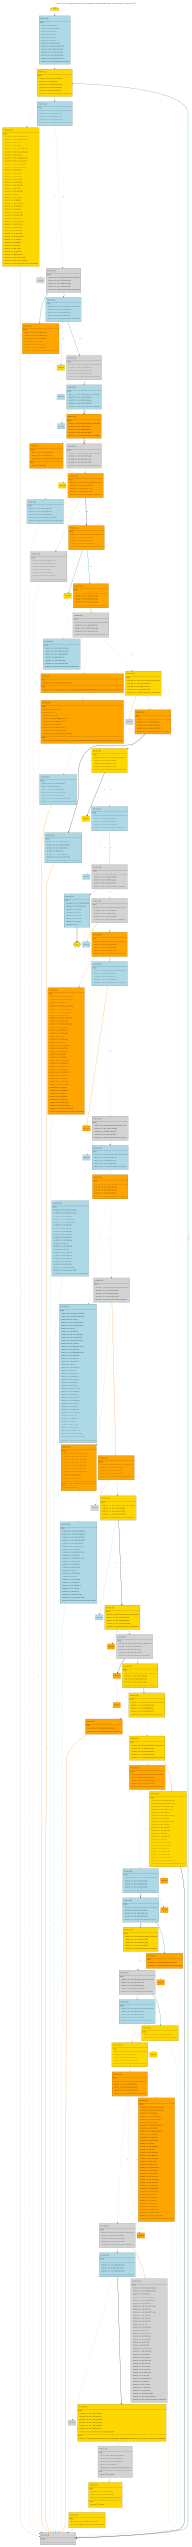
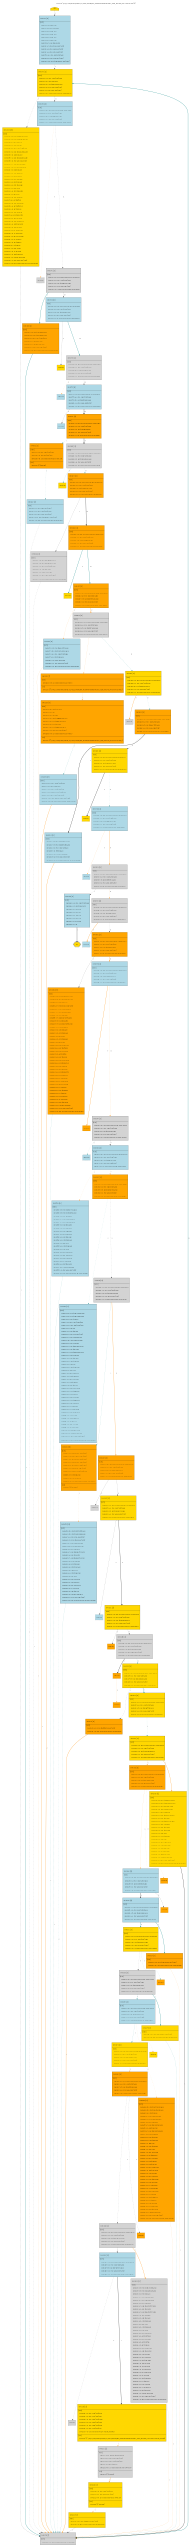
edge "0x401bea [30]" -> "0x4027b8 [5]": added, label "1"
